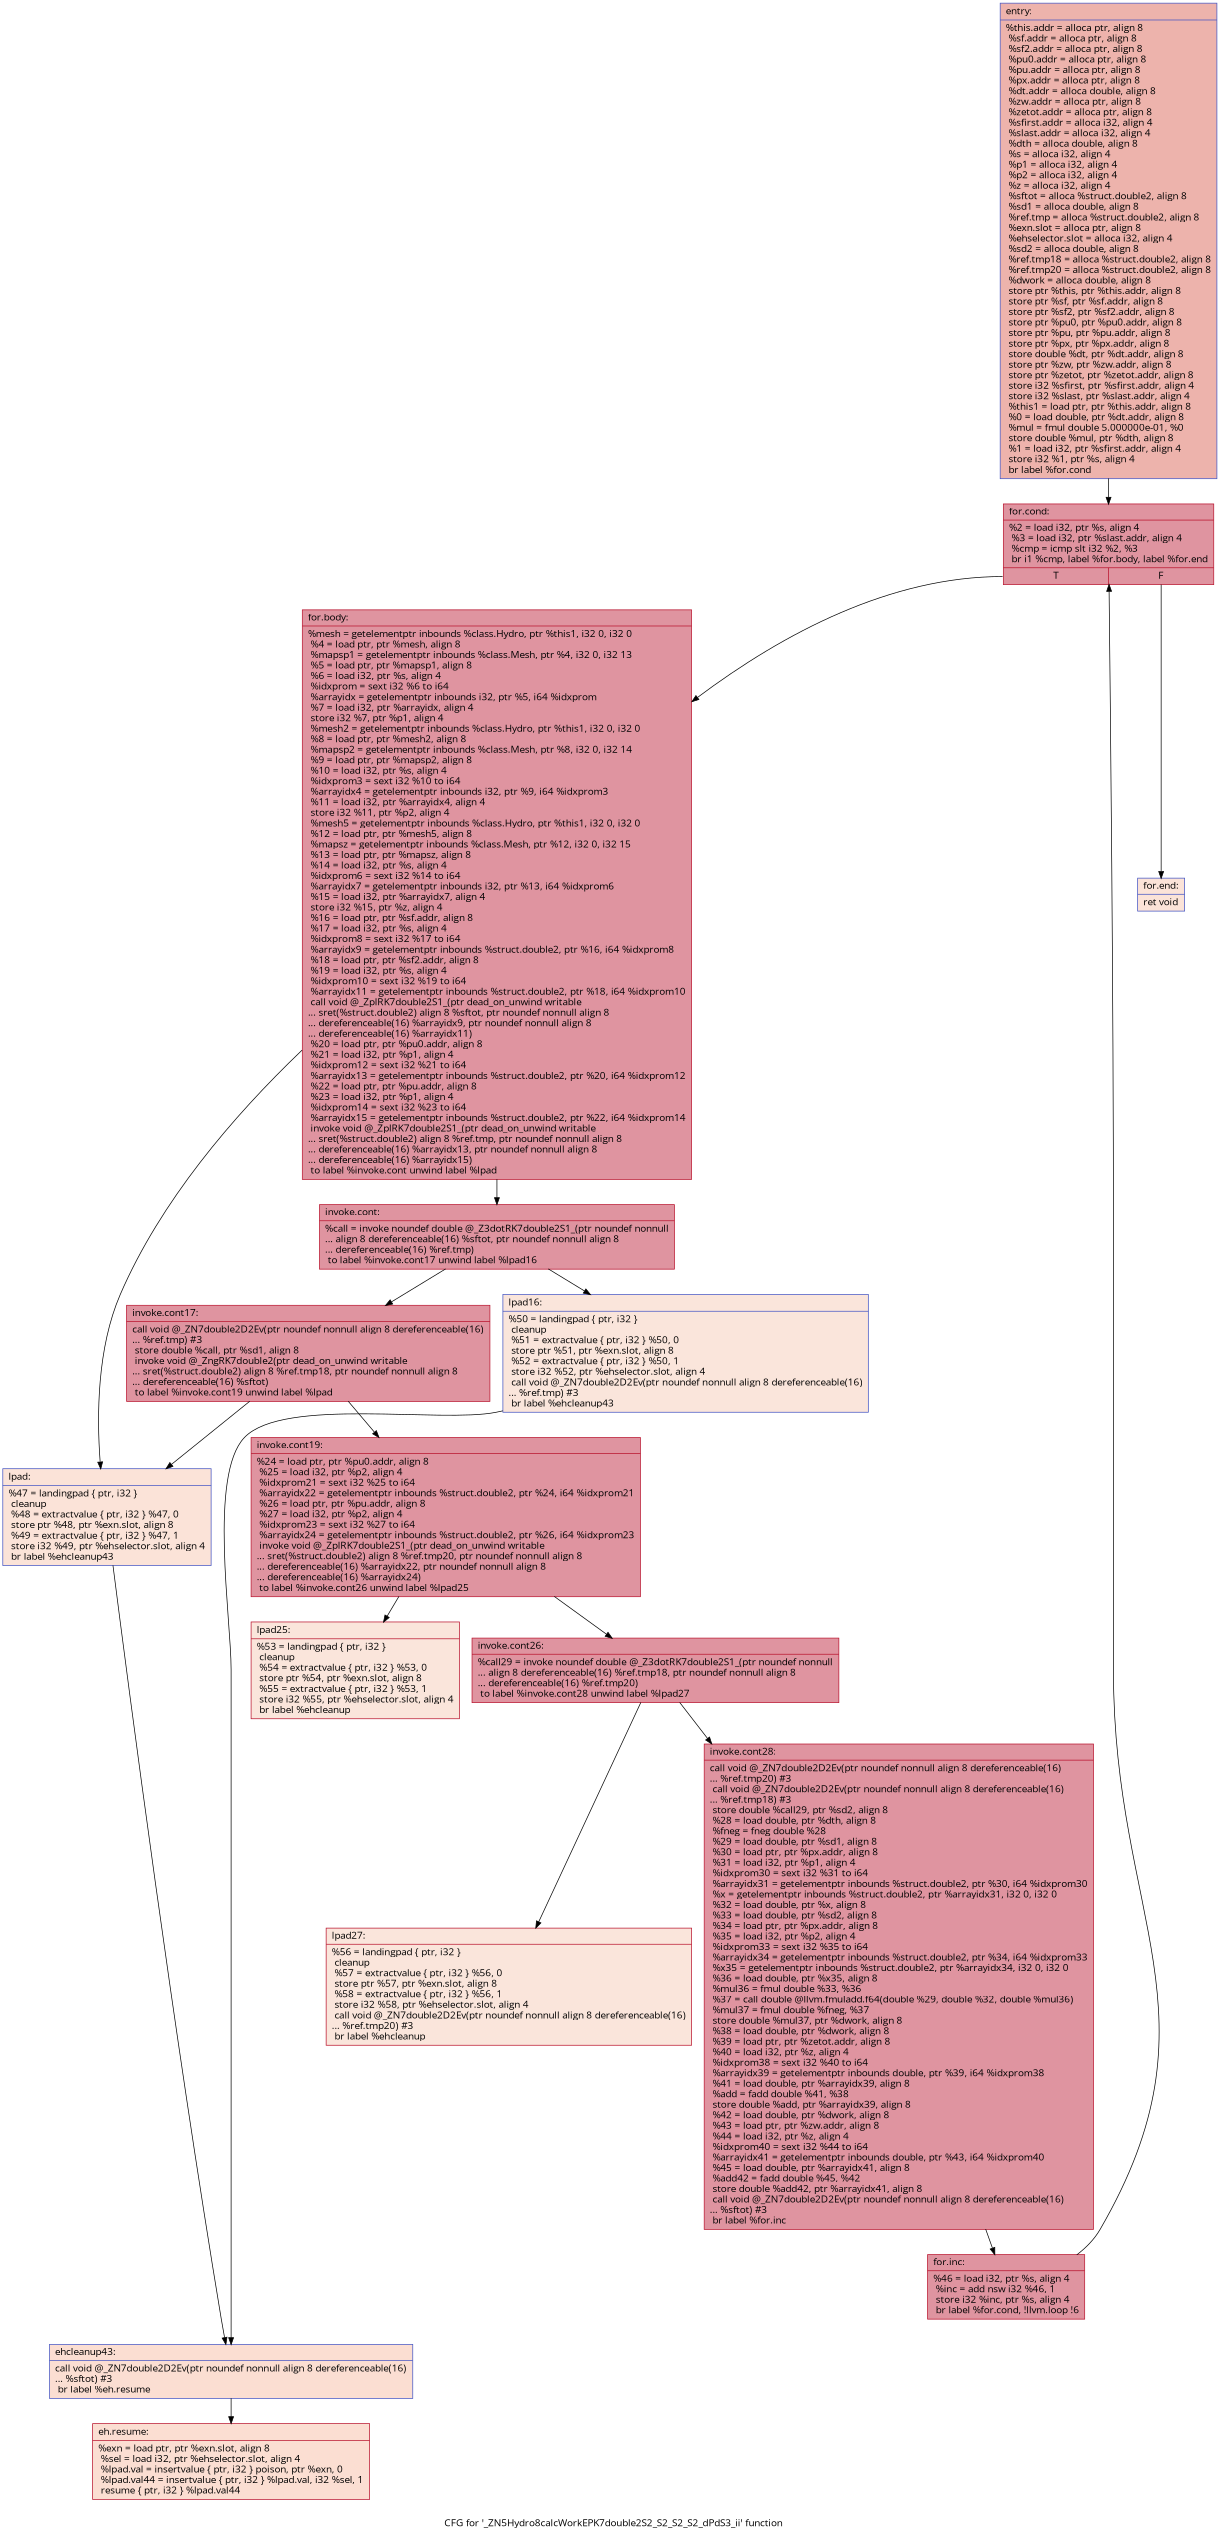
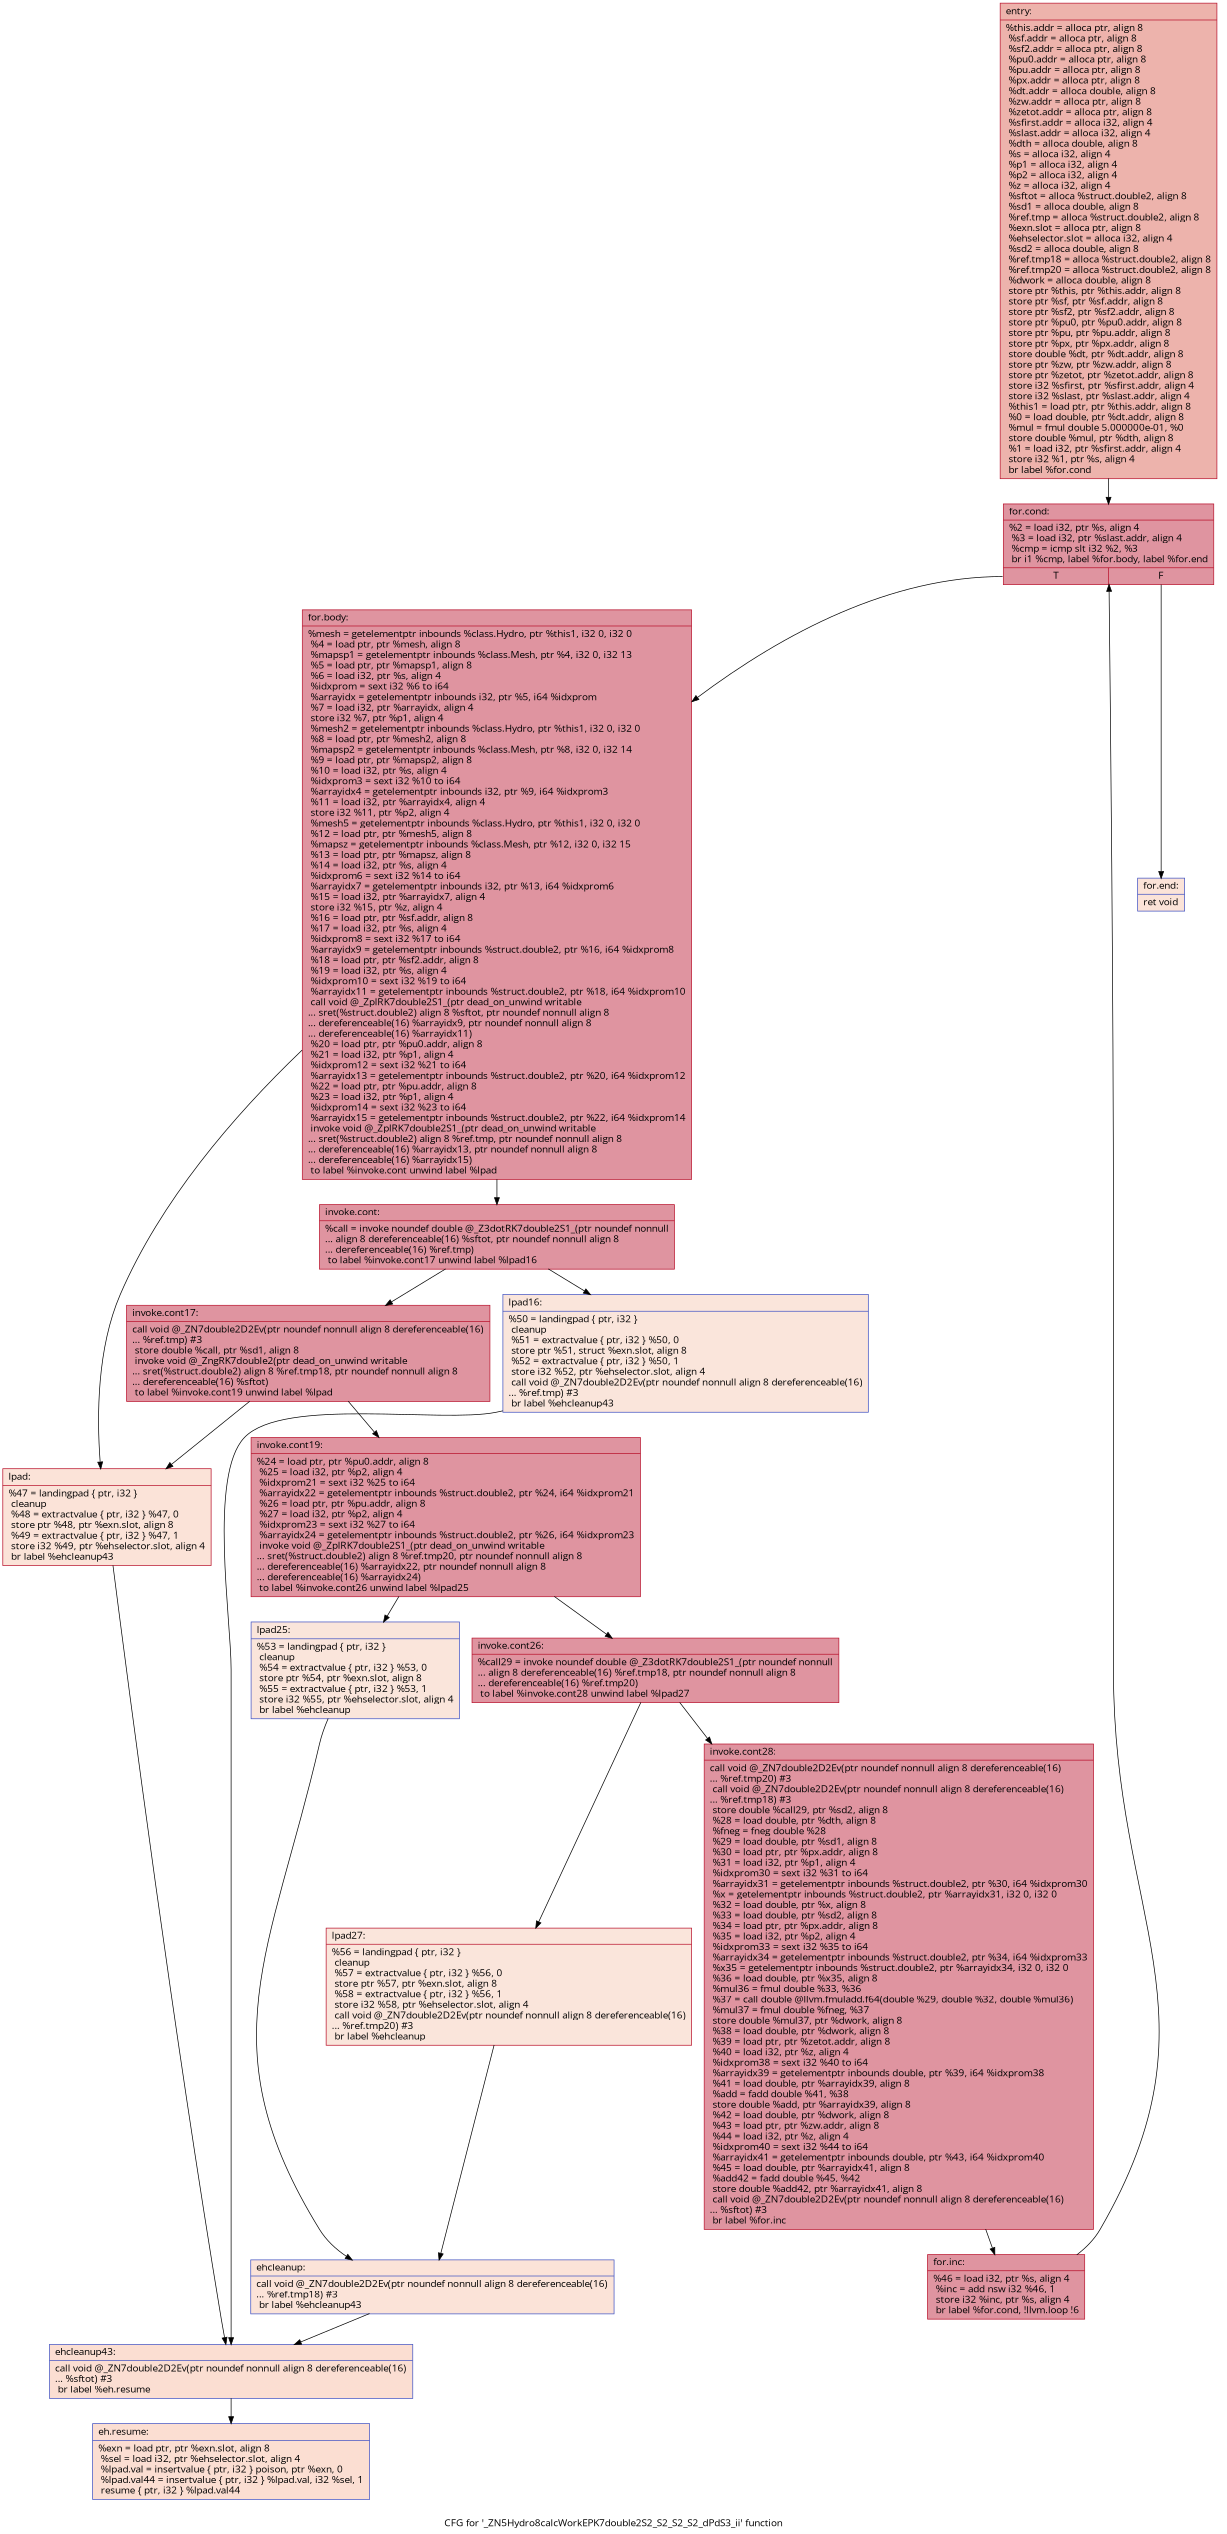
node "entry:": color #3d50c3ff -> #b70d28ff
node "lpad16:": text "store ptr %51, ptr %exn.slot, align 8" -> "store ptr %51, struct %exn.slot, align 8"
node "lpad:": color #3d50c3ff -> #b70d28ff
node "lpad25:": color #b70d28ff -> #3d50c3ff
node "ehcleanup:": added
node "eh.resume:": color #b70d28ff -> #3d50c3ff
